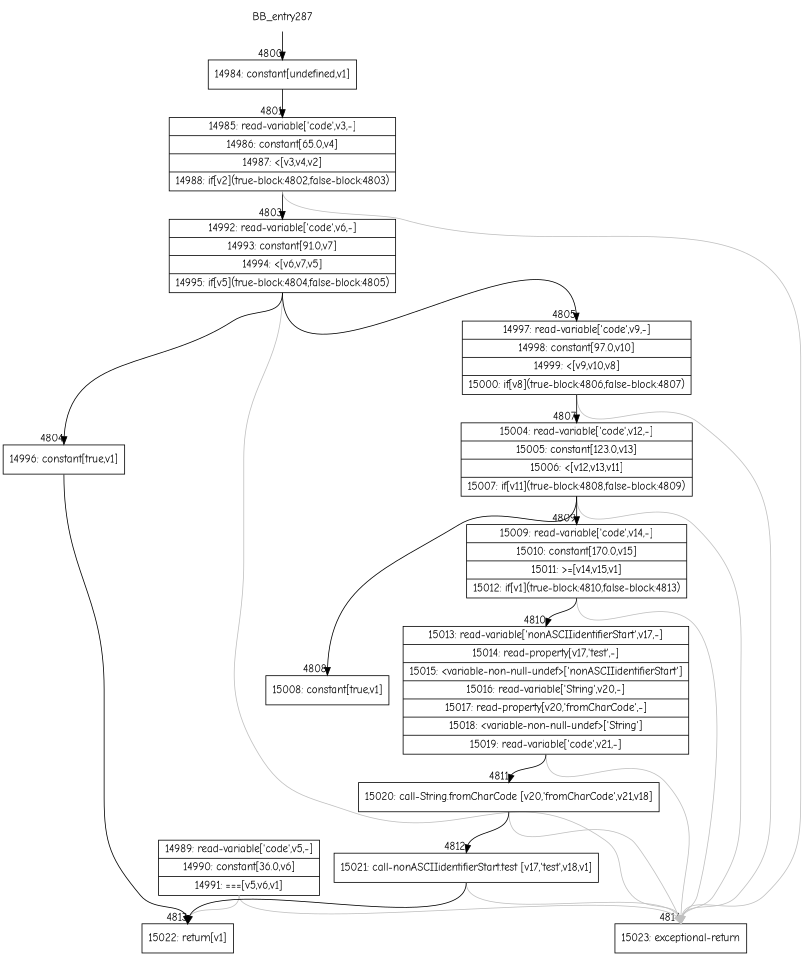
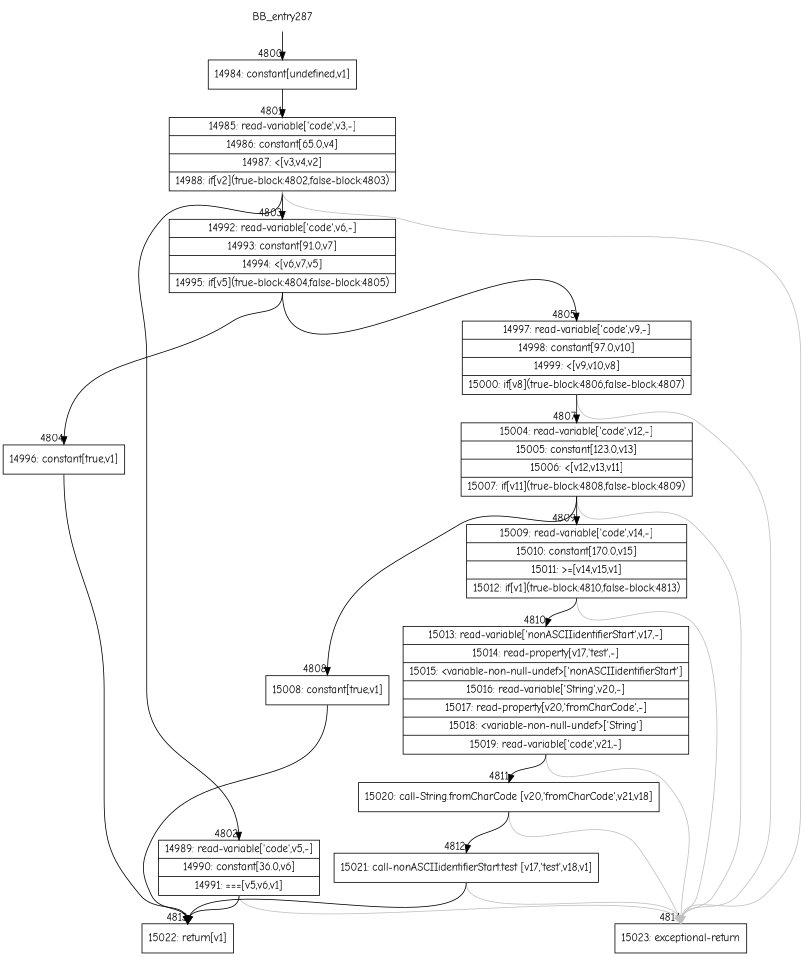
edge "14985: read-variable['code',v3,-]" -> "14989: read-variable['code',v5,-]": added
edge "14992: read-variable['code',v6,-]" -> "15023: exceptional-return": removed
edge "15008: constant[true,v1]" -> "15022: return[v1]": added
edge "14989: read-variable['code',v5,-]" -> "15022: return[v1]": color gray -> black
